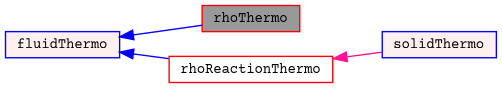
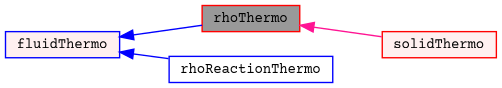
node "solidThermo": color blue -> red
edge "solidThermo" -> "rhoReactionThermo": now "solidThermo" -> "rhoThermo"
node "rhoReactionThermo": color red -> blue
